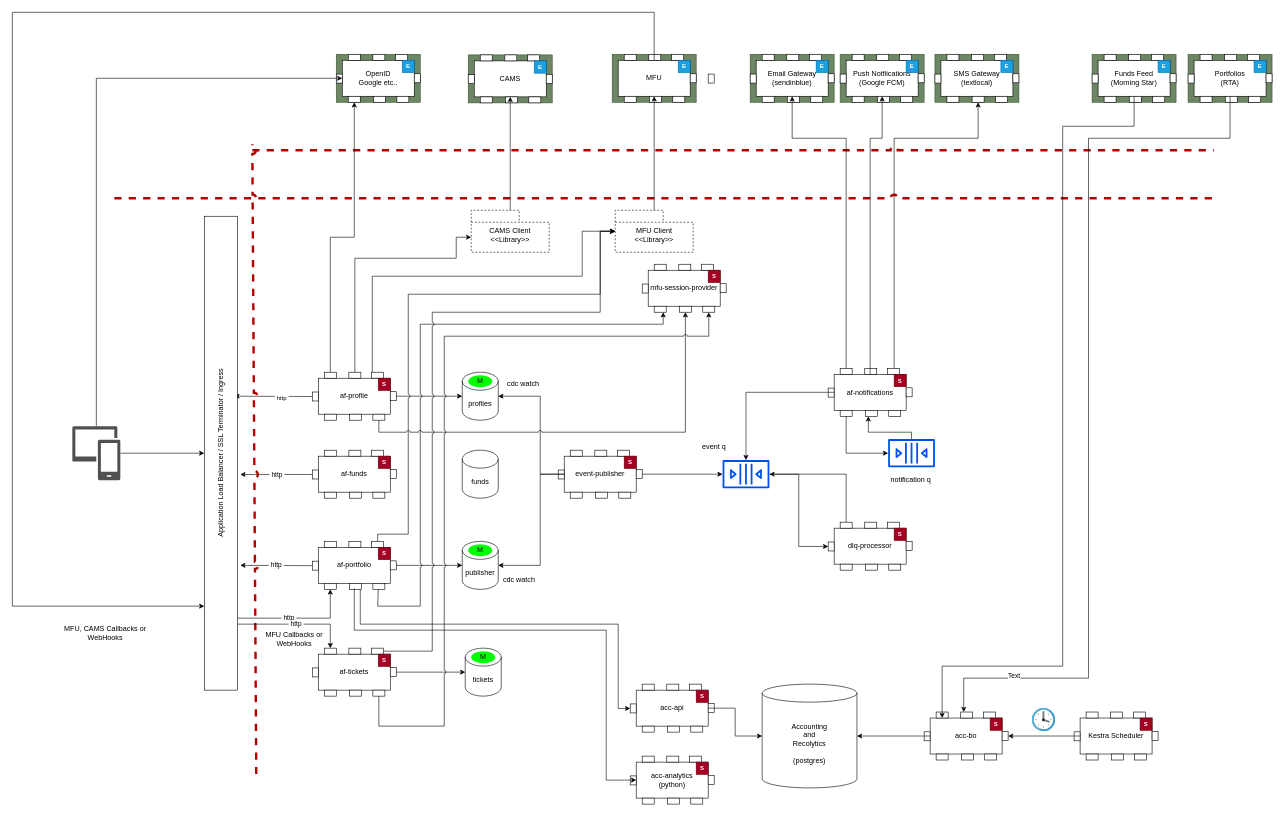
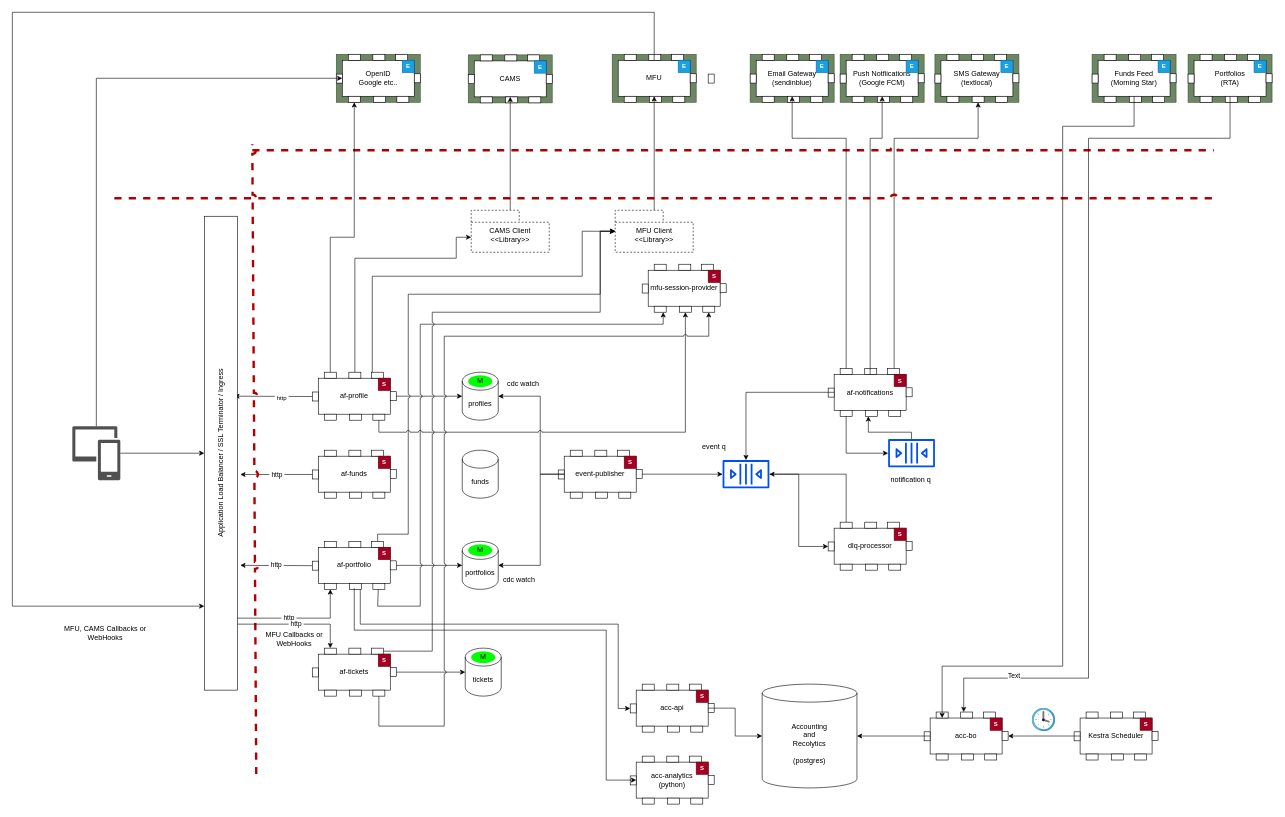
node "publisher": label "publisher" -> "portfolios"
